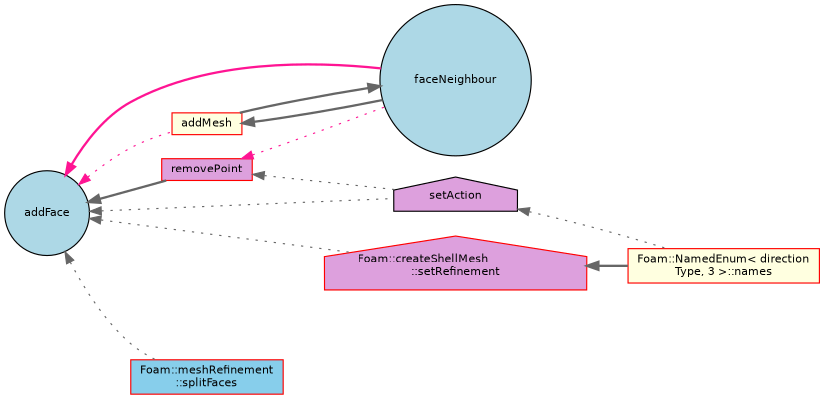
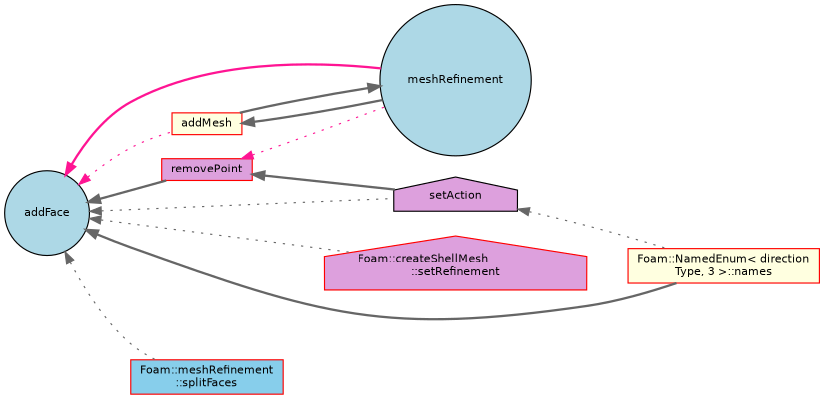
node "faceNeighbour": label "faceNeighbour" -> "meshRefinement"
edge "setAction" -> "removePoint": style dotted -> bold
edge "Foam::NamedEnum< direction Type, 3 >::names" -> "Foam::createShellMesh ::setRefinement": now "Foam::NamedEnum< direction Type, 3 >::names" -> "addFace"
